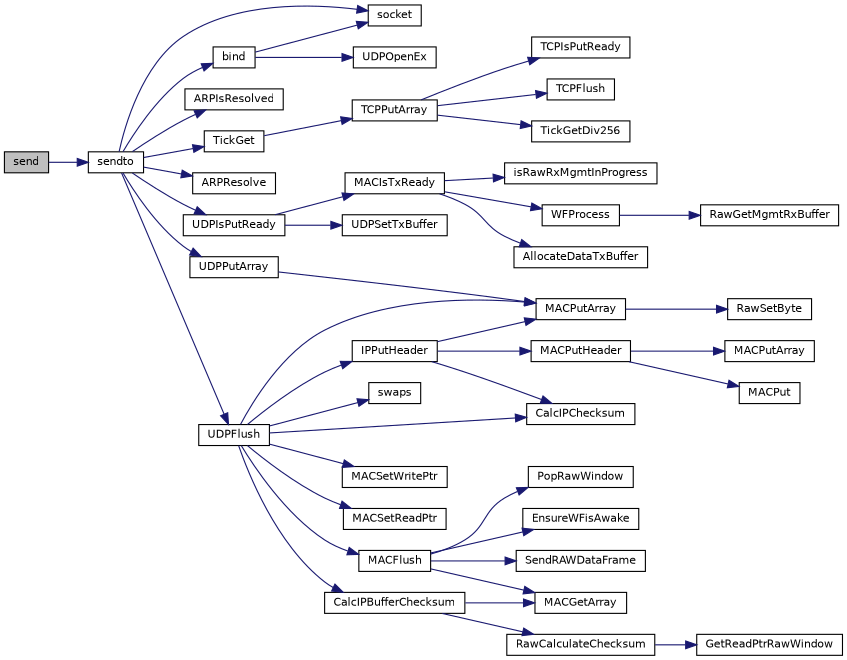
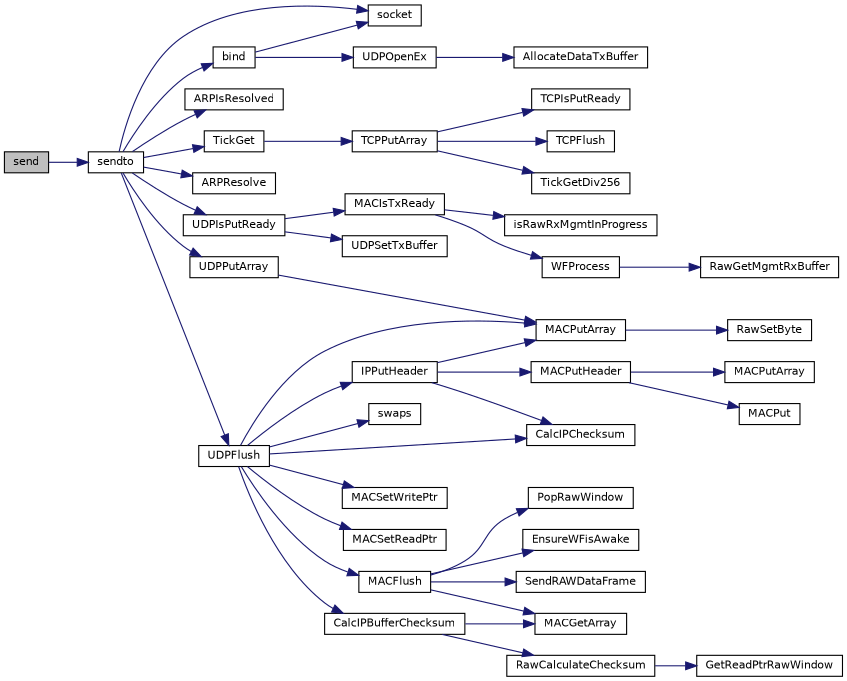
edge "MACIsTxReady" -> "AllocateDataTxBuffer": now "UDPOpenEx" -> "AllocateDataTxBuffer"
